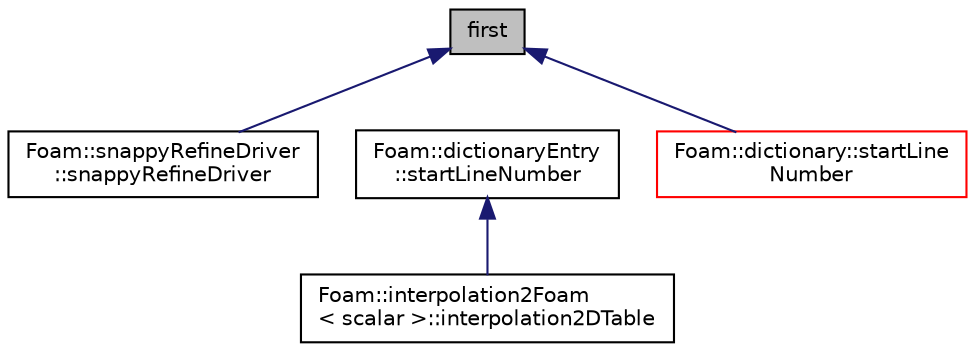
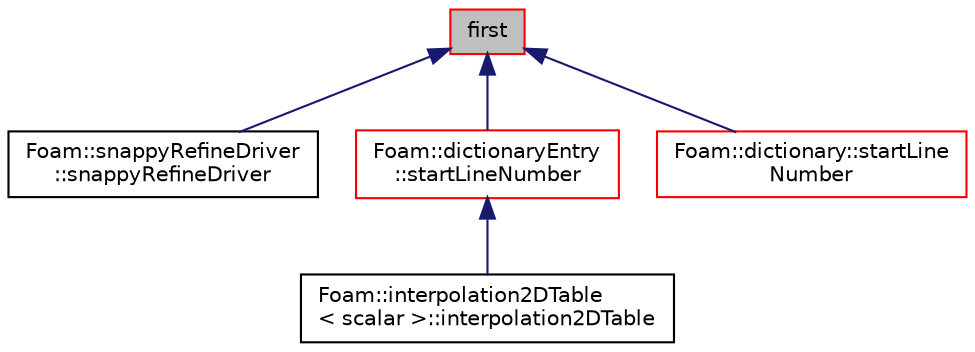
node "first": color black -> red
edge "Foam::dictionaryEntry ::startLineNumber" -> "first": added
node "Foam::dictionaryEntry ::startLineNumber": color black -> red
node "Foam::interpolation2Foam < scalar >::interpolation2DTable": label "Foam::interpolation2Foam < scalar >::interpolation2DTable" -> "Foam::interpolation2DTable < scalar >::interpolation2DTable"
